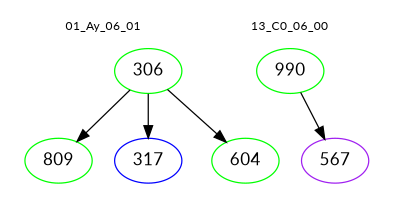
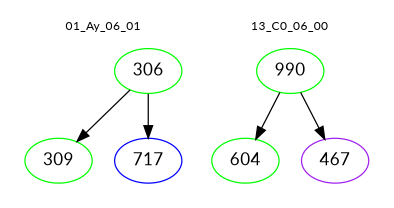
edge "306" -> "604": now "990" -> "604"
node "809": label "809" -> "309"
node "317": label "317" -> "717"
node "567": label "567" -> "467"
